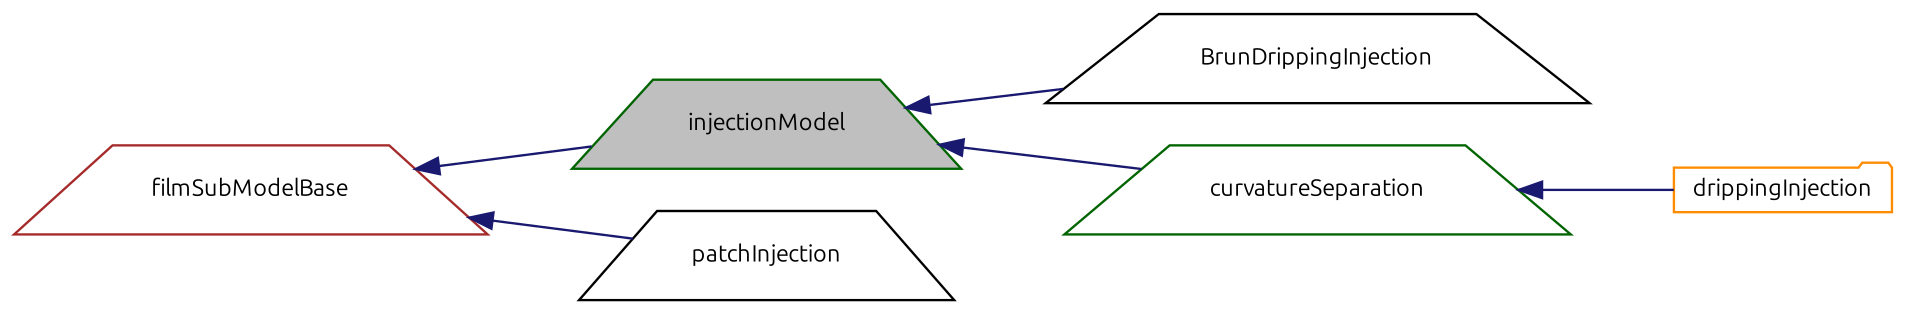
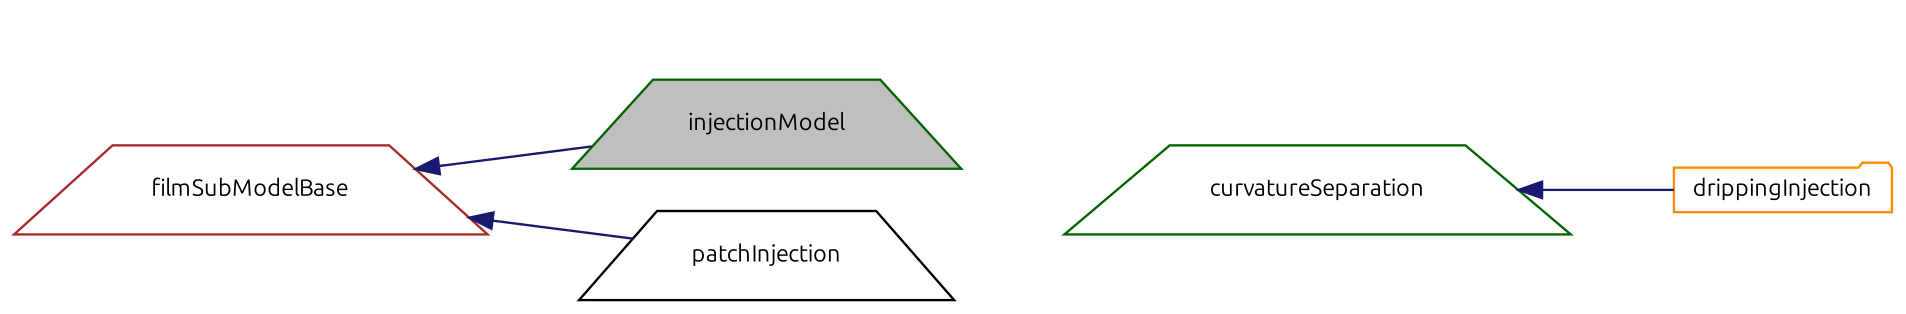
node "BrunDrippingInjection": removed
edge "curvatureSeparation" -> "injectionModel": removed
